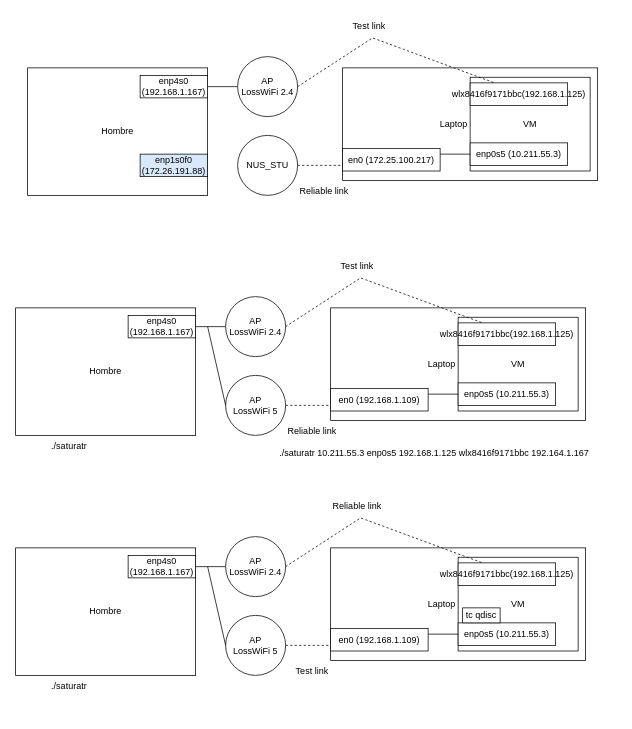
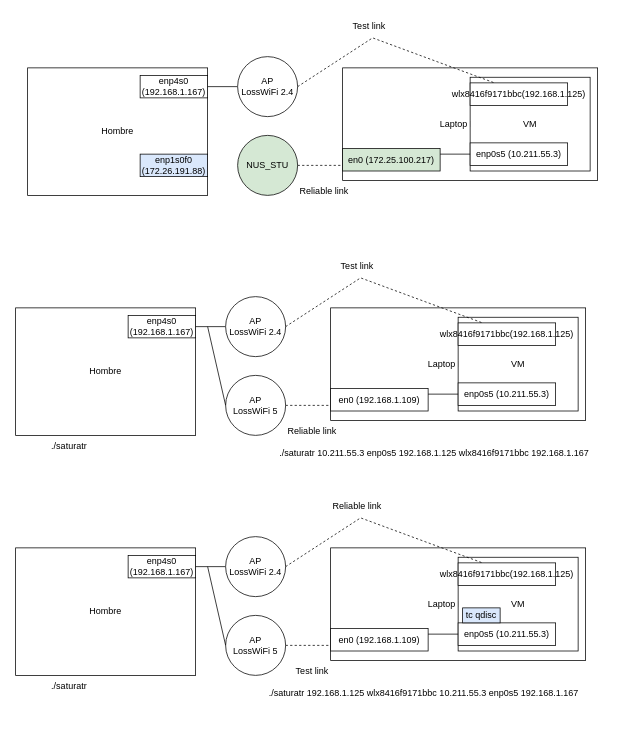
node "en0 (172.25.100.217)": fillcolor #ffffff -> #d5e8d4
node "NUS_STU": fillcolor #ffffff -> #d5e8d4
node "./saturatr 10.211.55.3 enp0s5 192.168.1.125 wlx8416f9171bbc 192.164.1.167": label "./saturatr 10.211.55.3 enp0s5 192.168.1.125 wlx8416f9171bbc 192.164.1.167" -> "./saturatr 10.211.55.3 enp0s5 192.168.1.125 wlx8416f9171bbc 192.168.1.167"
node "tc qdisc": fillcolor #ffffff -> #dae8fc
node "./saturatr 192.168.1.125 wlx8416f9171bbc 10.211.55.3 enp0s5 192.168.1.167": added
